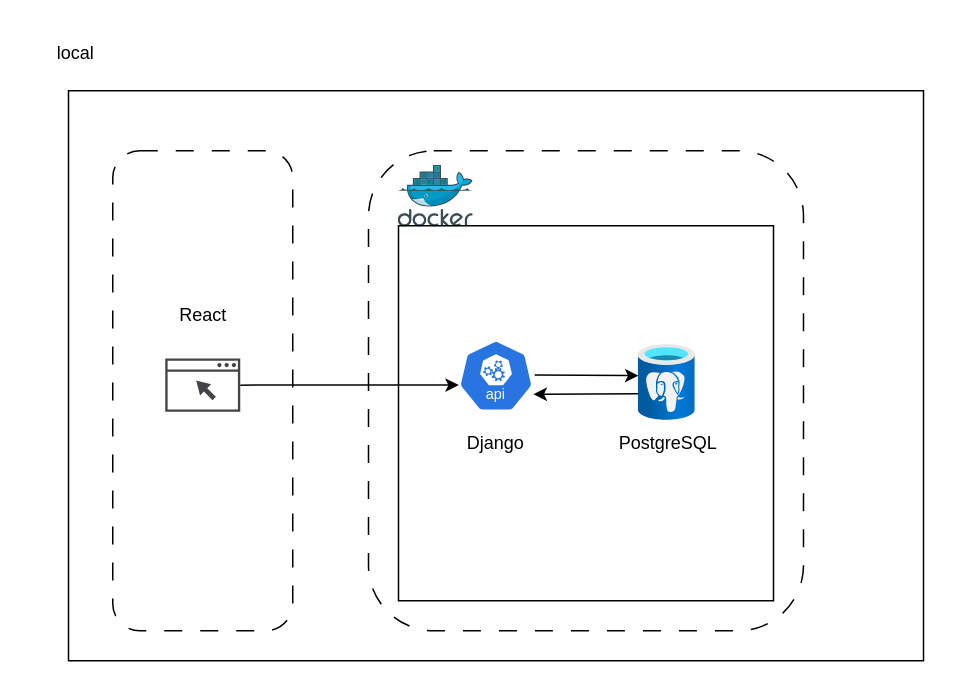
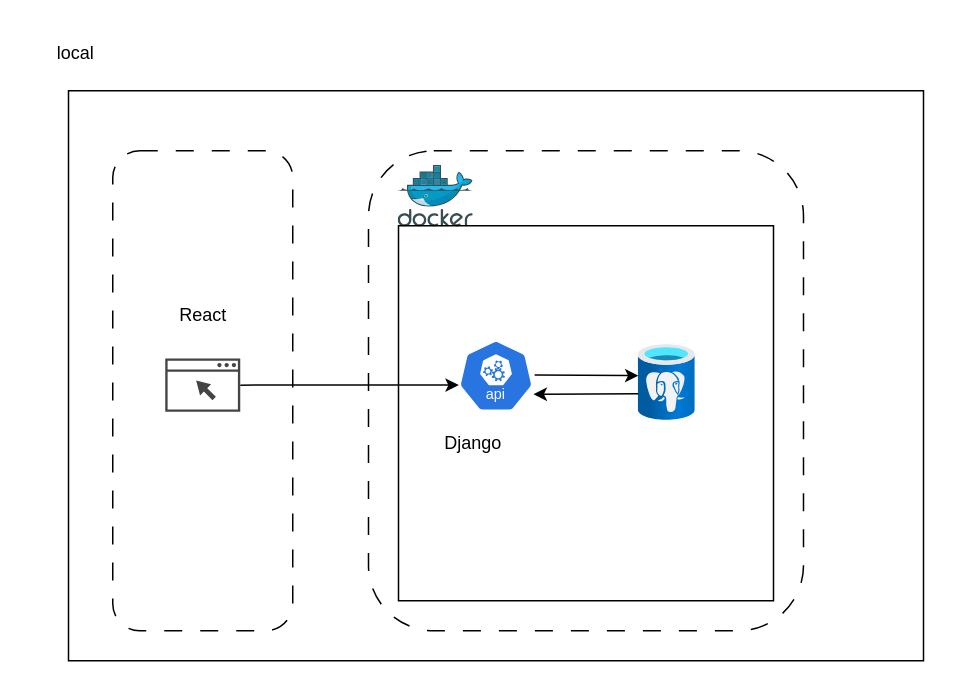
node "Django": moved (496, 443) -> (473, 443)
node "PostgreSQL": removed
